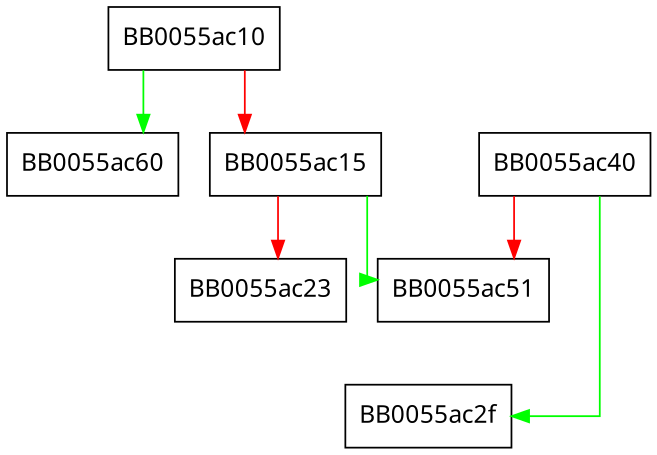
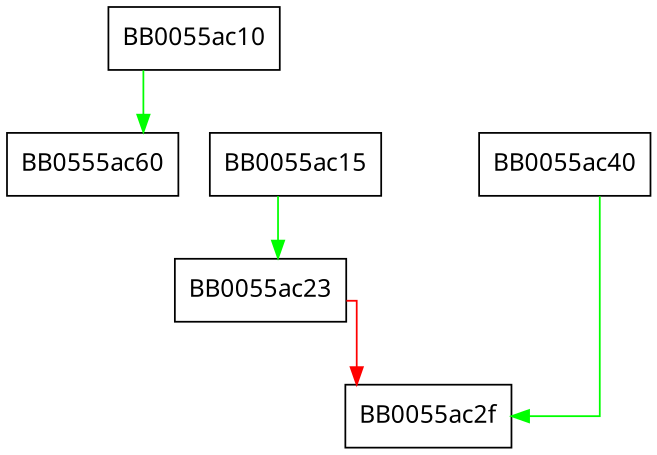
edge "BB0055ac10" -> "BB0055ac15": removed
node "BB0055ac60": label "BB0055ac60" -> "BB0555ac60"
edge "BB0055ac15" -> "BB0055ac23": color red -> green
node "BB0055ac51": removed
edge "BB0055ac23" -> "BB0055ac2f": added
